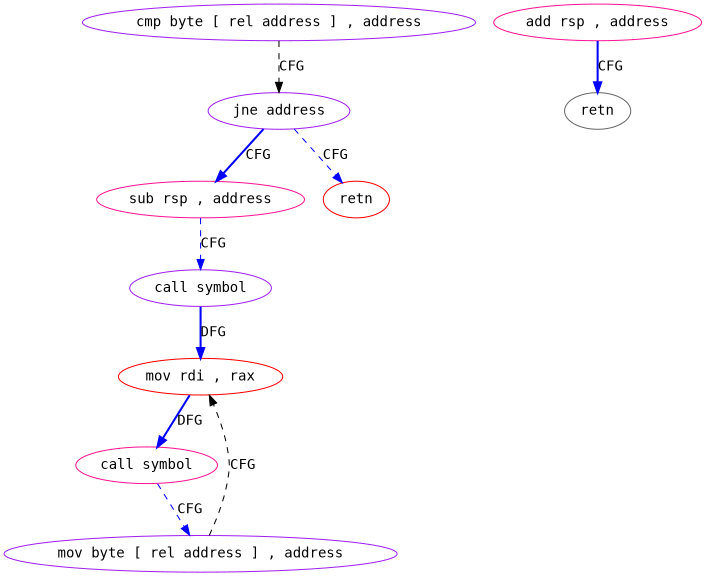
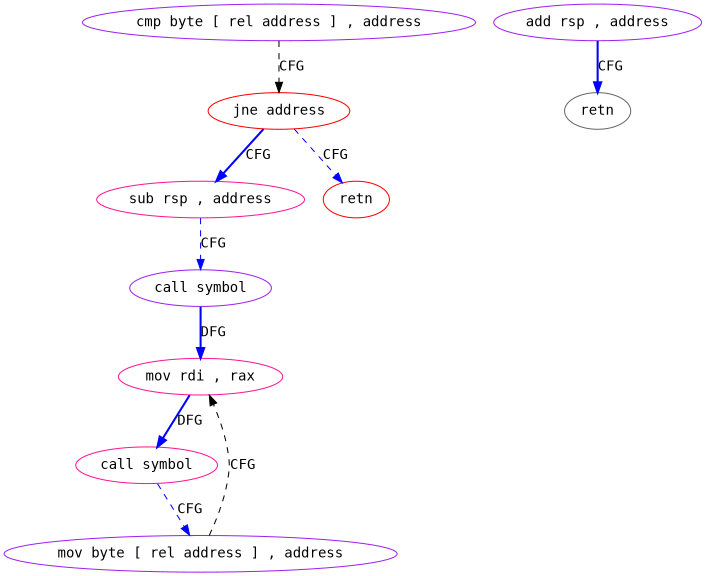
node "add rsp , address": color deeppink -> purple
node "jne address": color purple -> red
node "mov rdi , rax": color red -> deeppink
